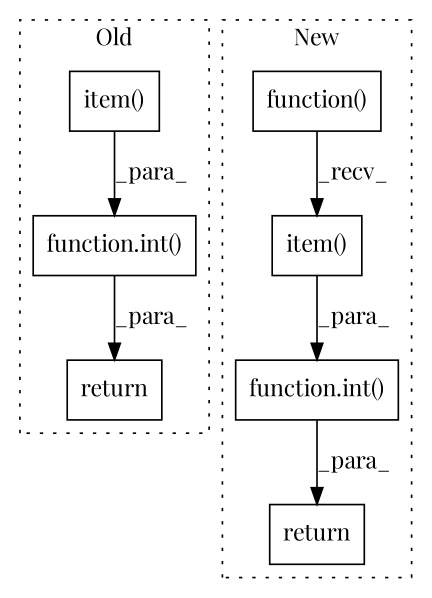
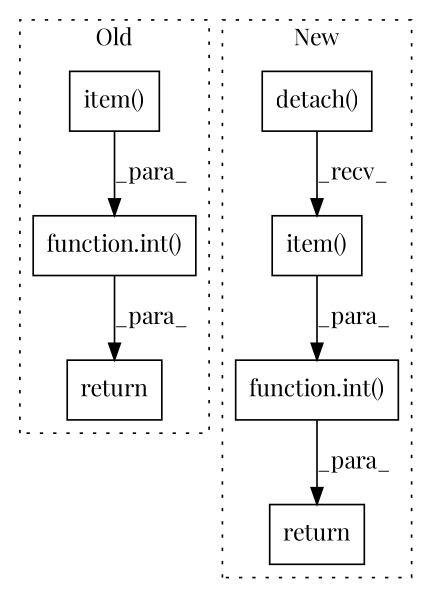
node "function()": label "function()" -> "detach()"
